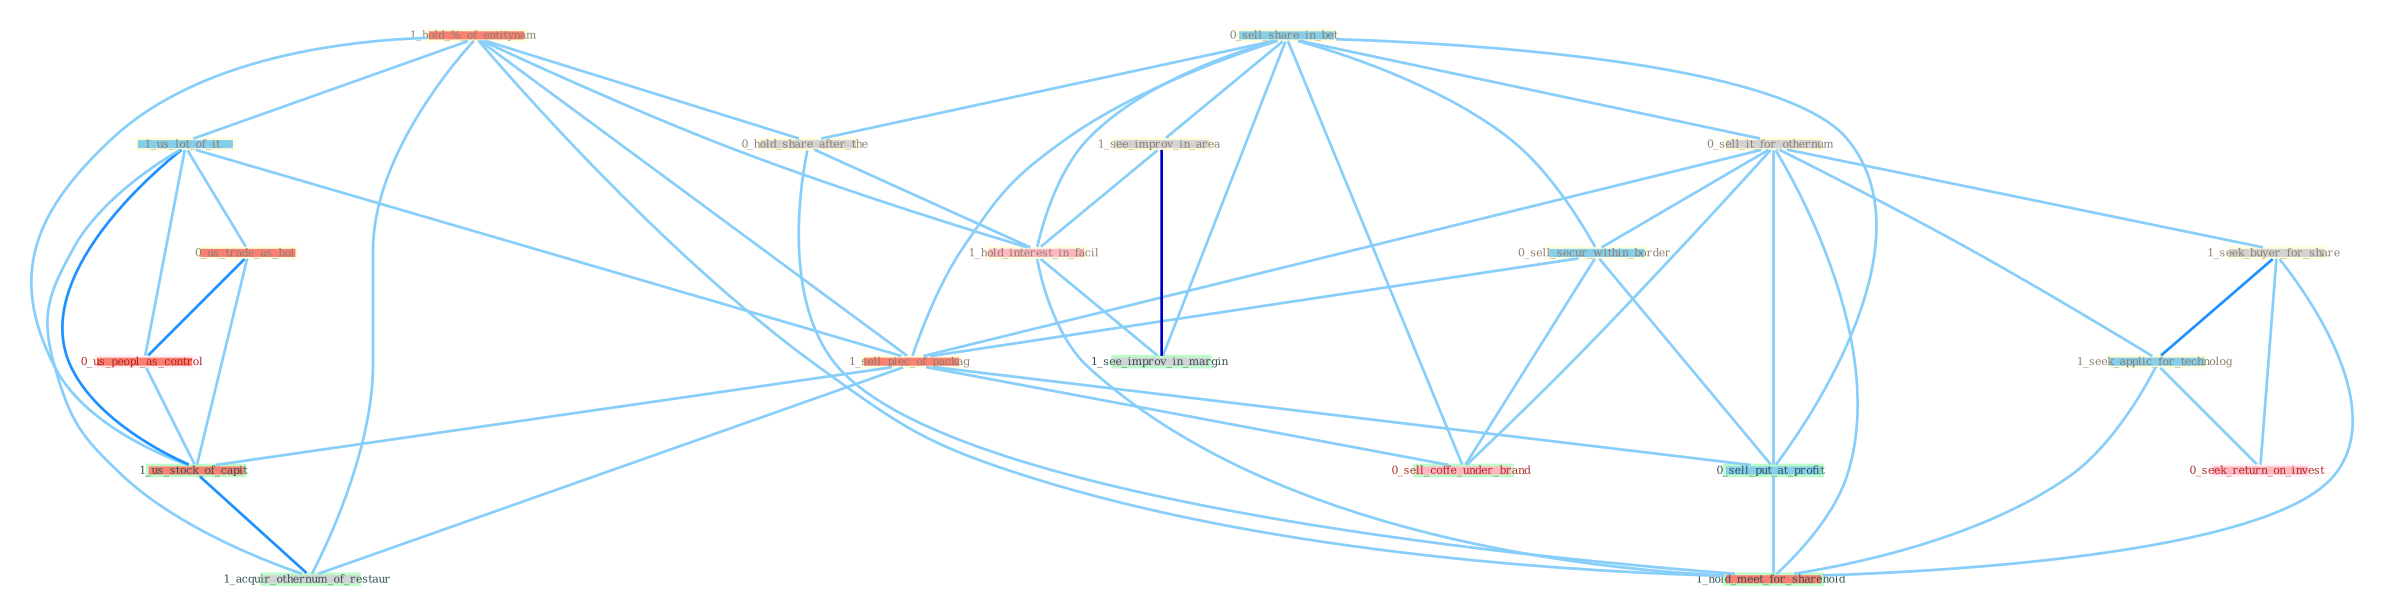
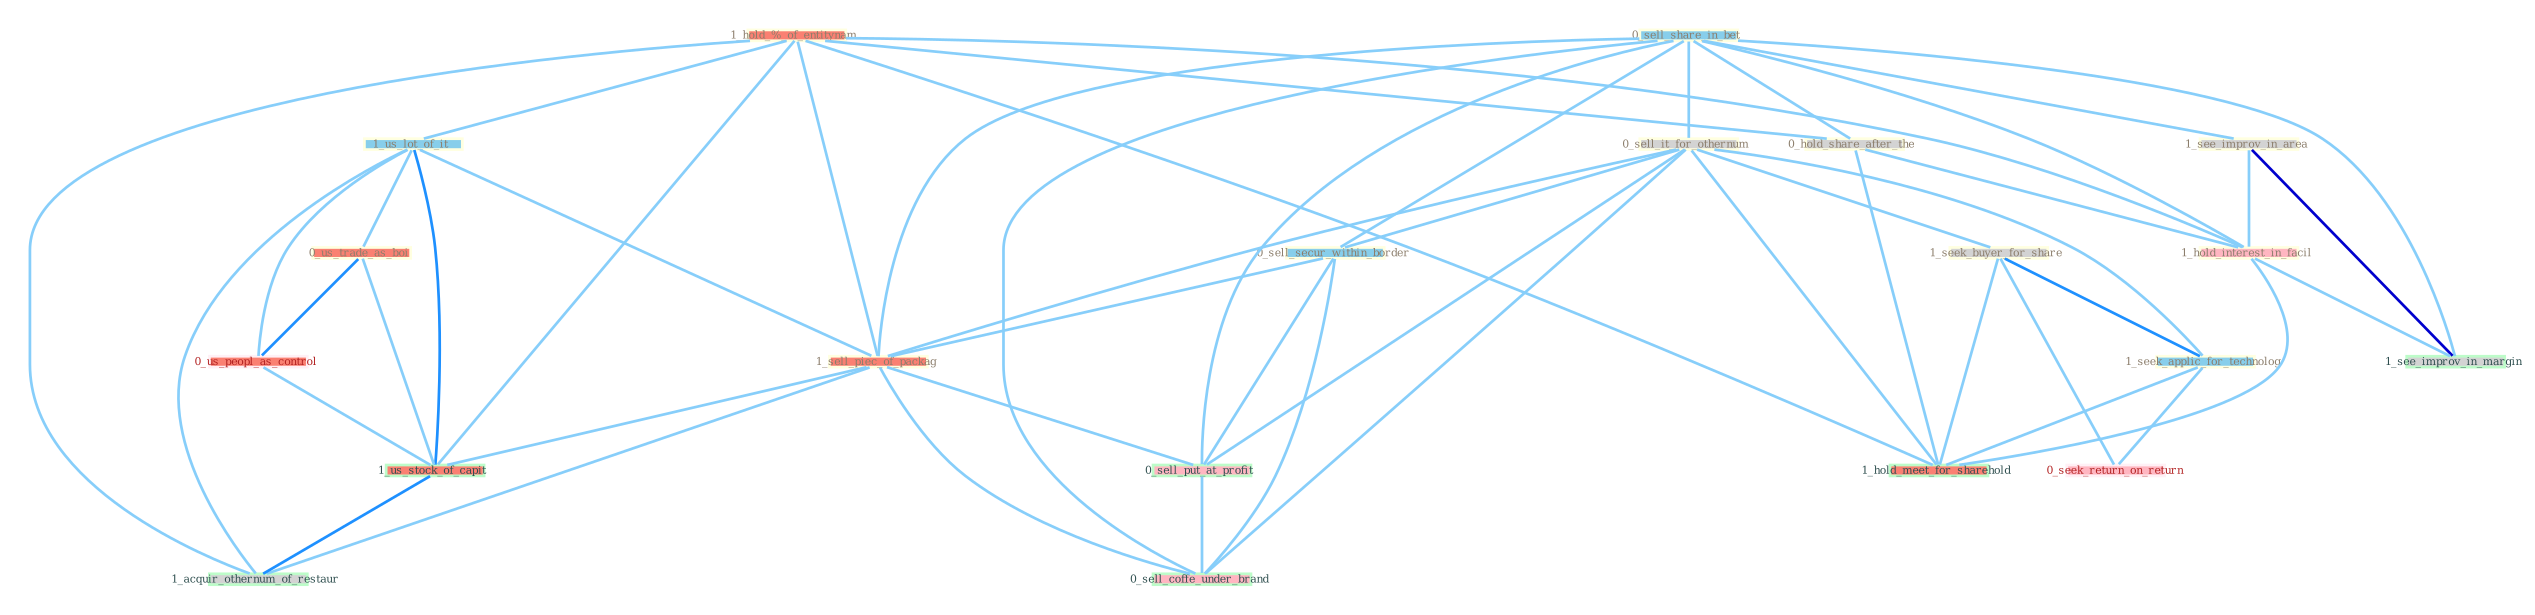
node "0_sell_coffe_under_brand": fontcolor #b22222 -> #2f4f4f
node "0_sell_put_at_profit": fillcolor skyblue -> lightpink
node "0_seek_return_on_invest": label "0_seek_return_on_invest" -> "0_seek_return_on_return"
edge "0_sell_put_at_profit" -- "1_hold_meet_for_sharehold": now "0_sell_put_at_profit" -- "0_sell_coffe_under_brand"
